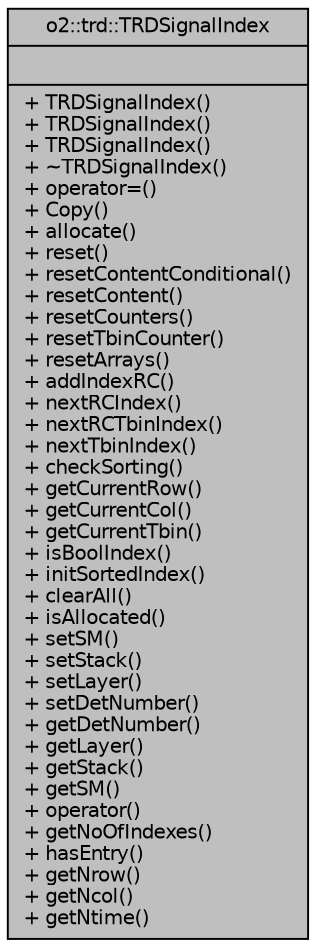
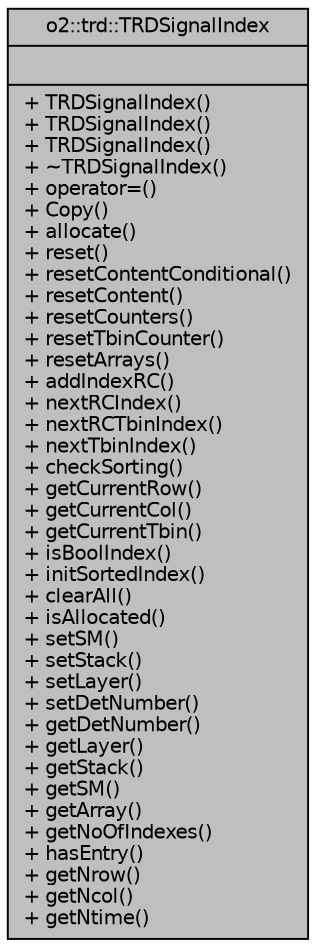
node "o2::trd::TRDSignalIndex": text "+ operator()" -> "+ getArray()"
